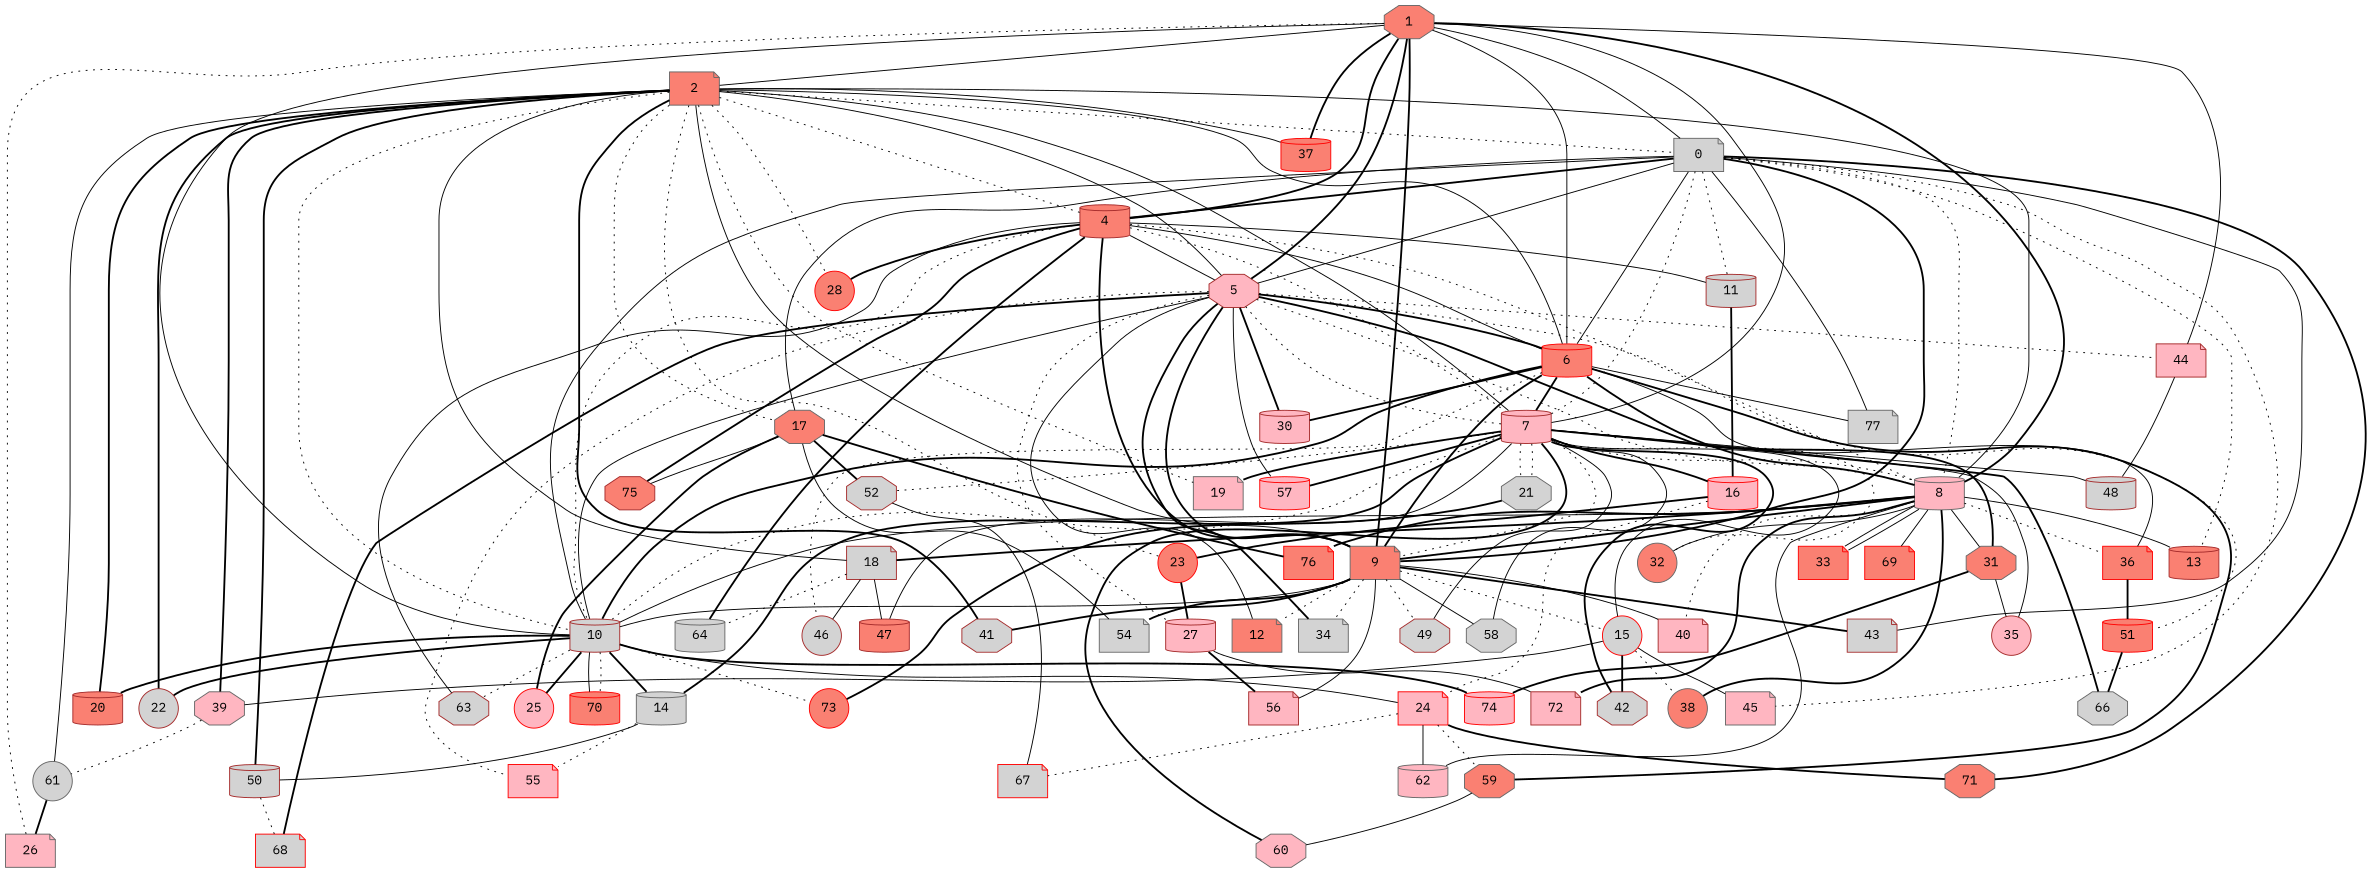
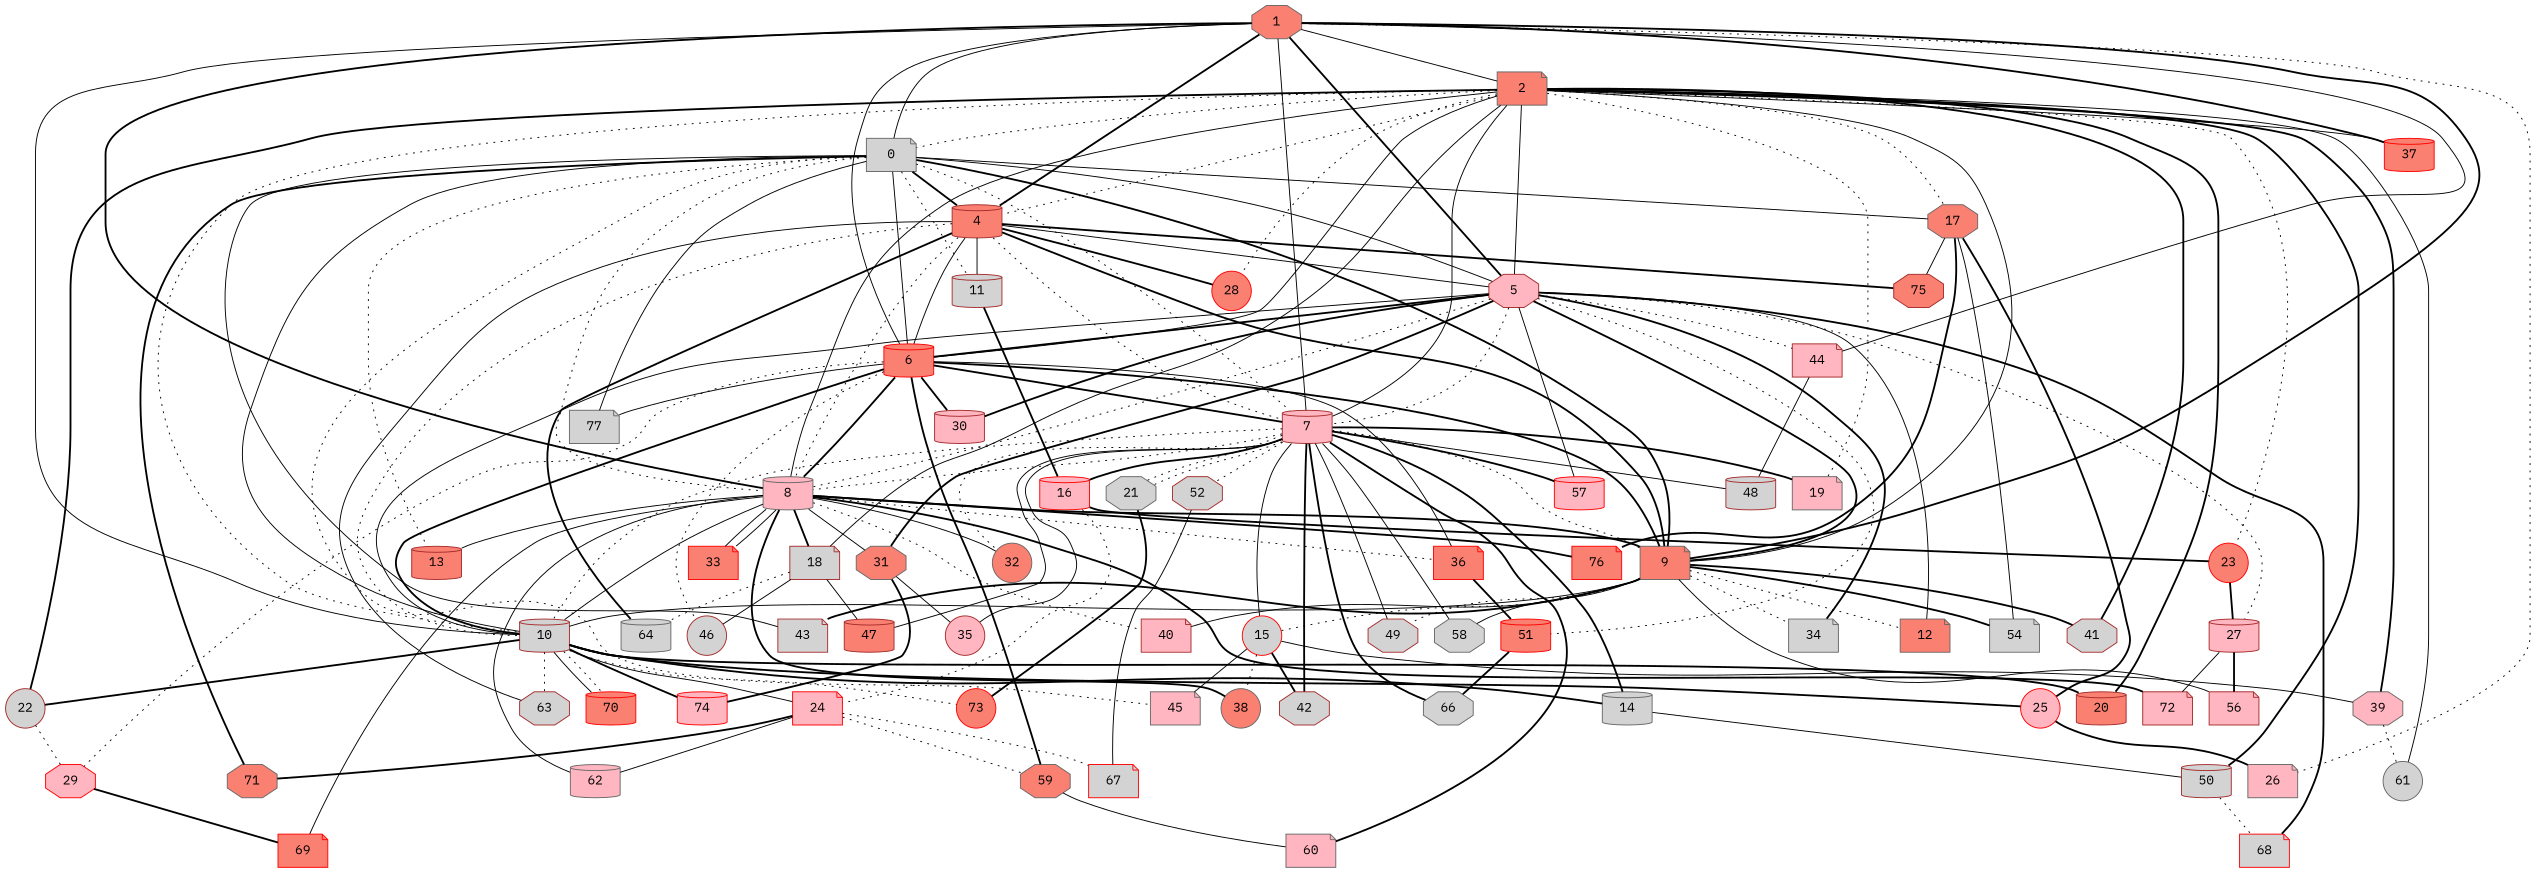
edge "17" -- "52": removed
node "29": added
node "55": removed
edge "61" -- "26": now "25" -- "26"
node "60": shape octagon -> note
